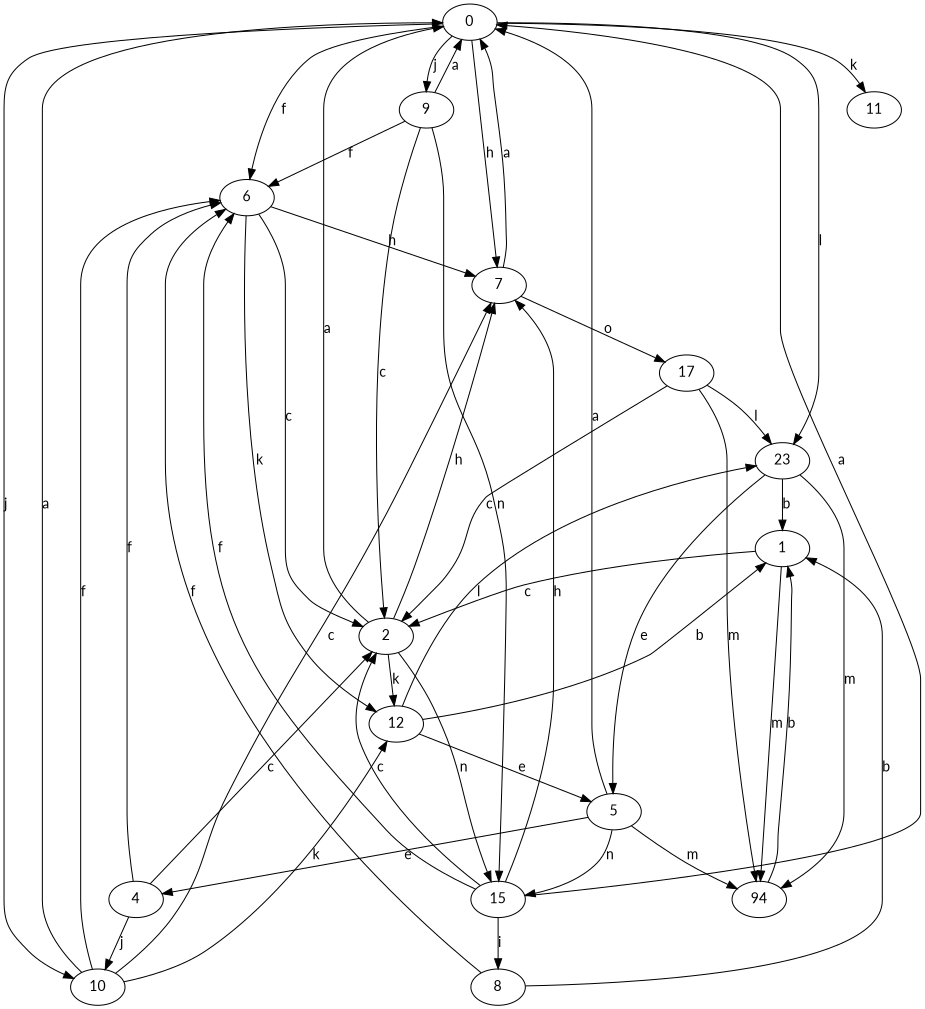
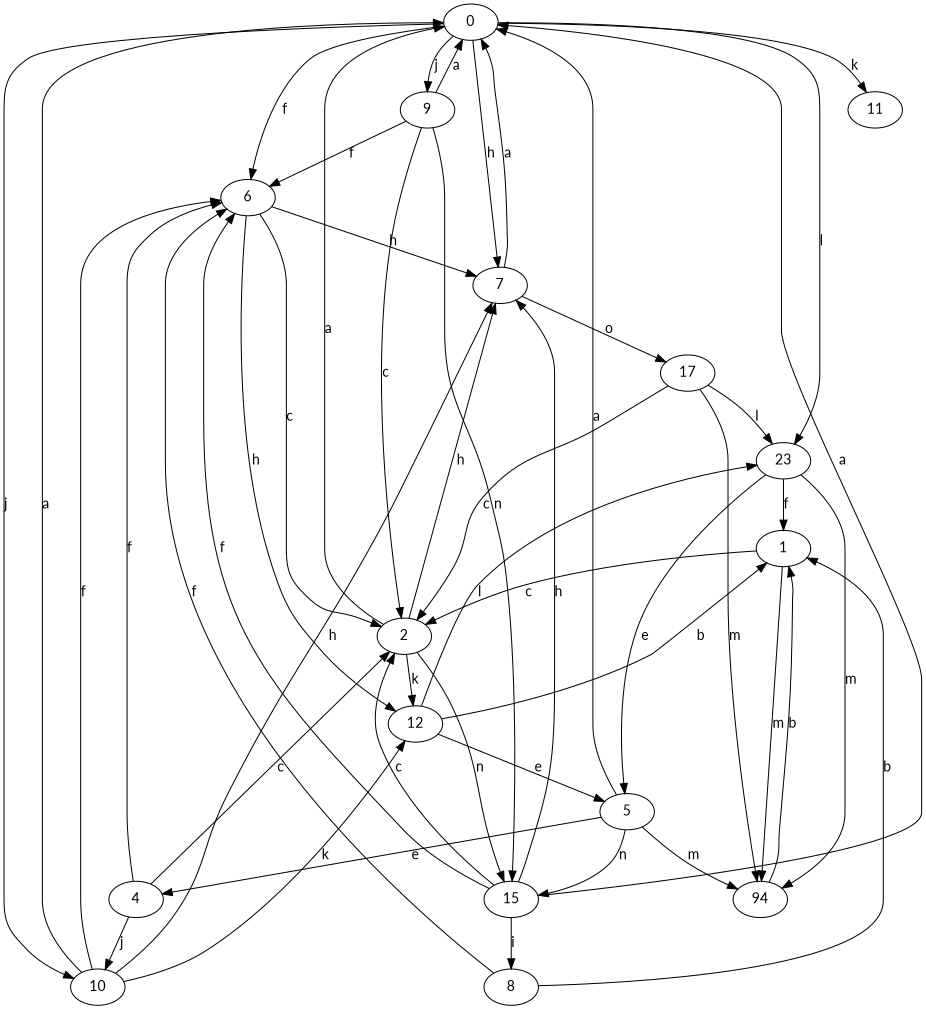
edge "6" -> "12": label "k" -> "h"
edge "23" -> "1": label "b" -> "f"
edge "10" -> "7": label "c" -> "h"
